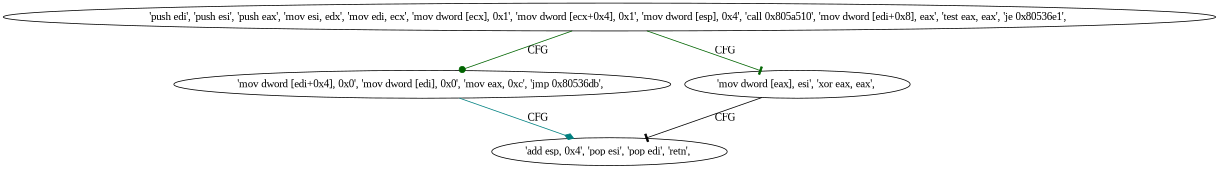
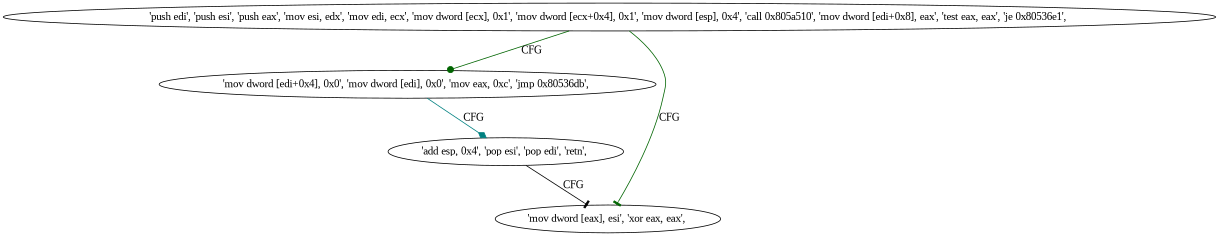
edge "'mov dword [eax], esi', 'xor eax, eax'," -> "'add esp, 0x4', 'pop esi', 'pop edi', 'retn',": reversed
